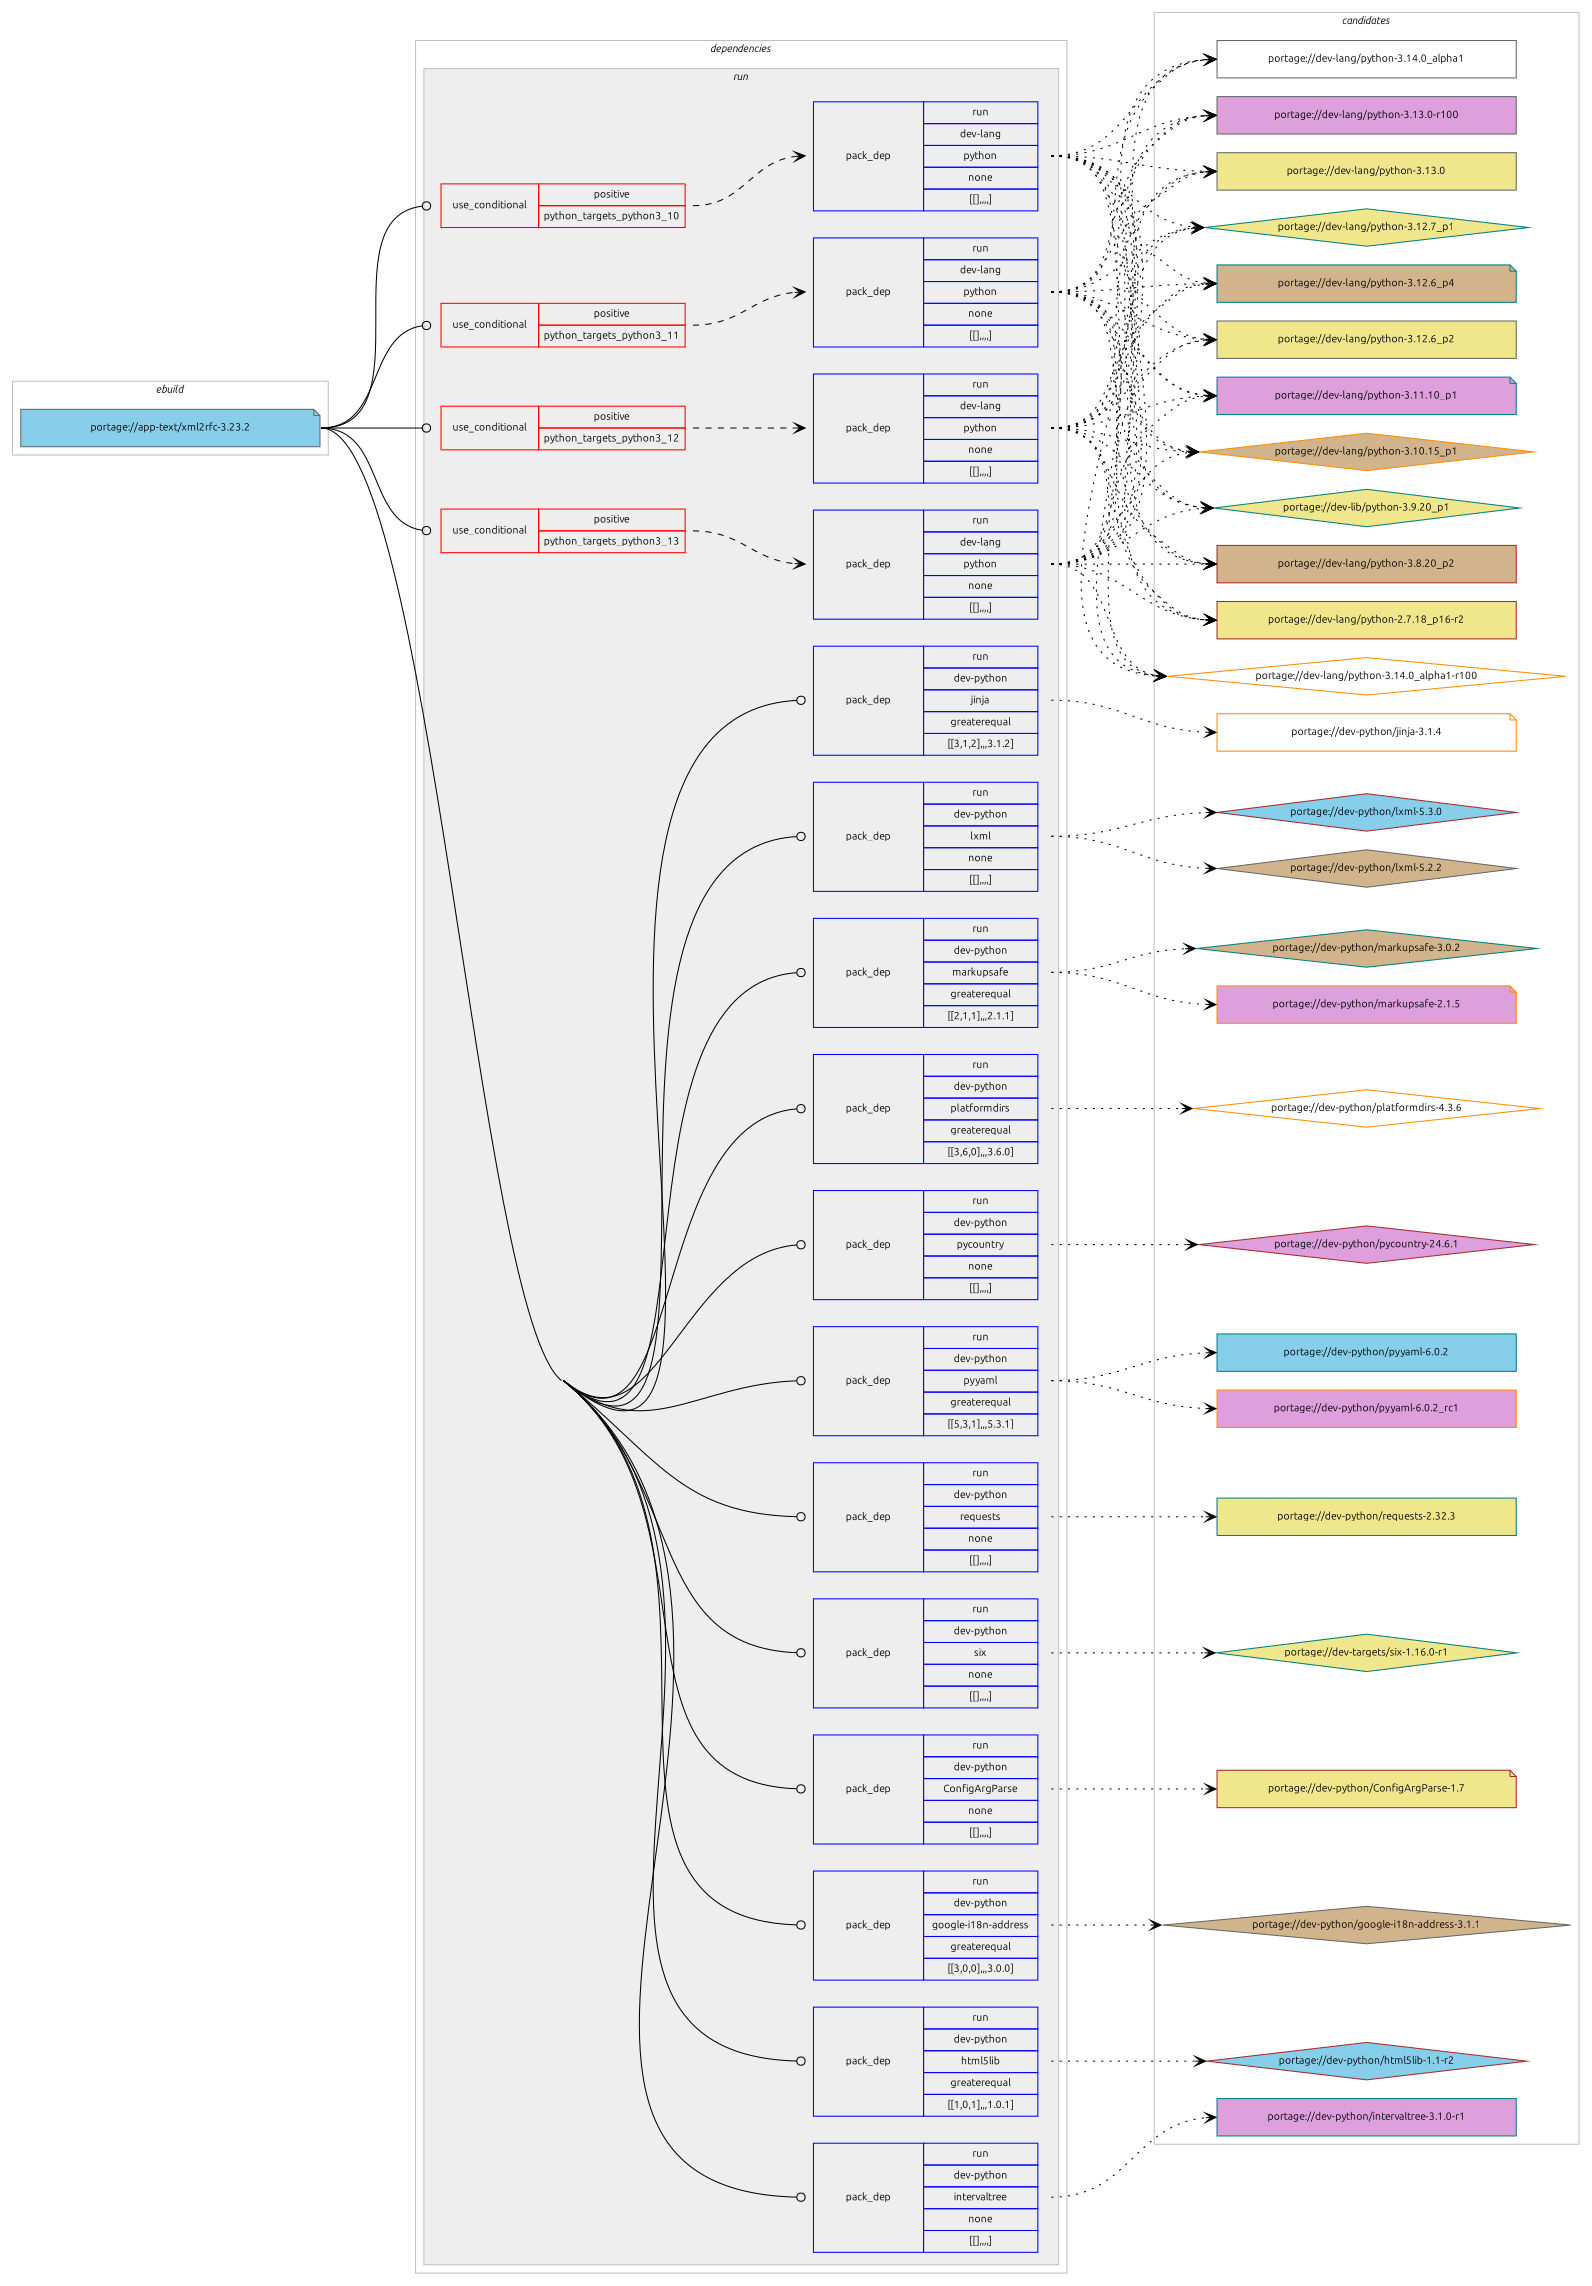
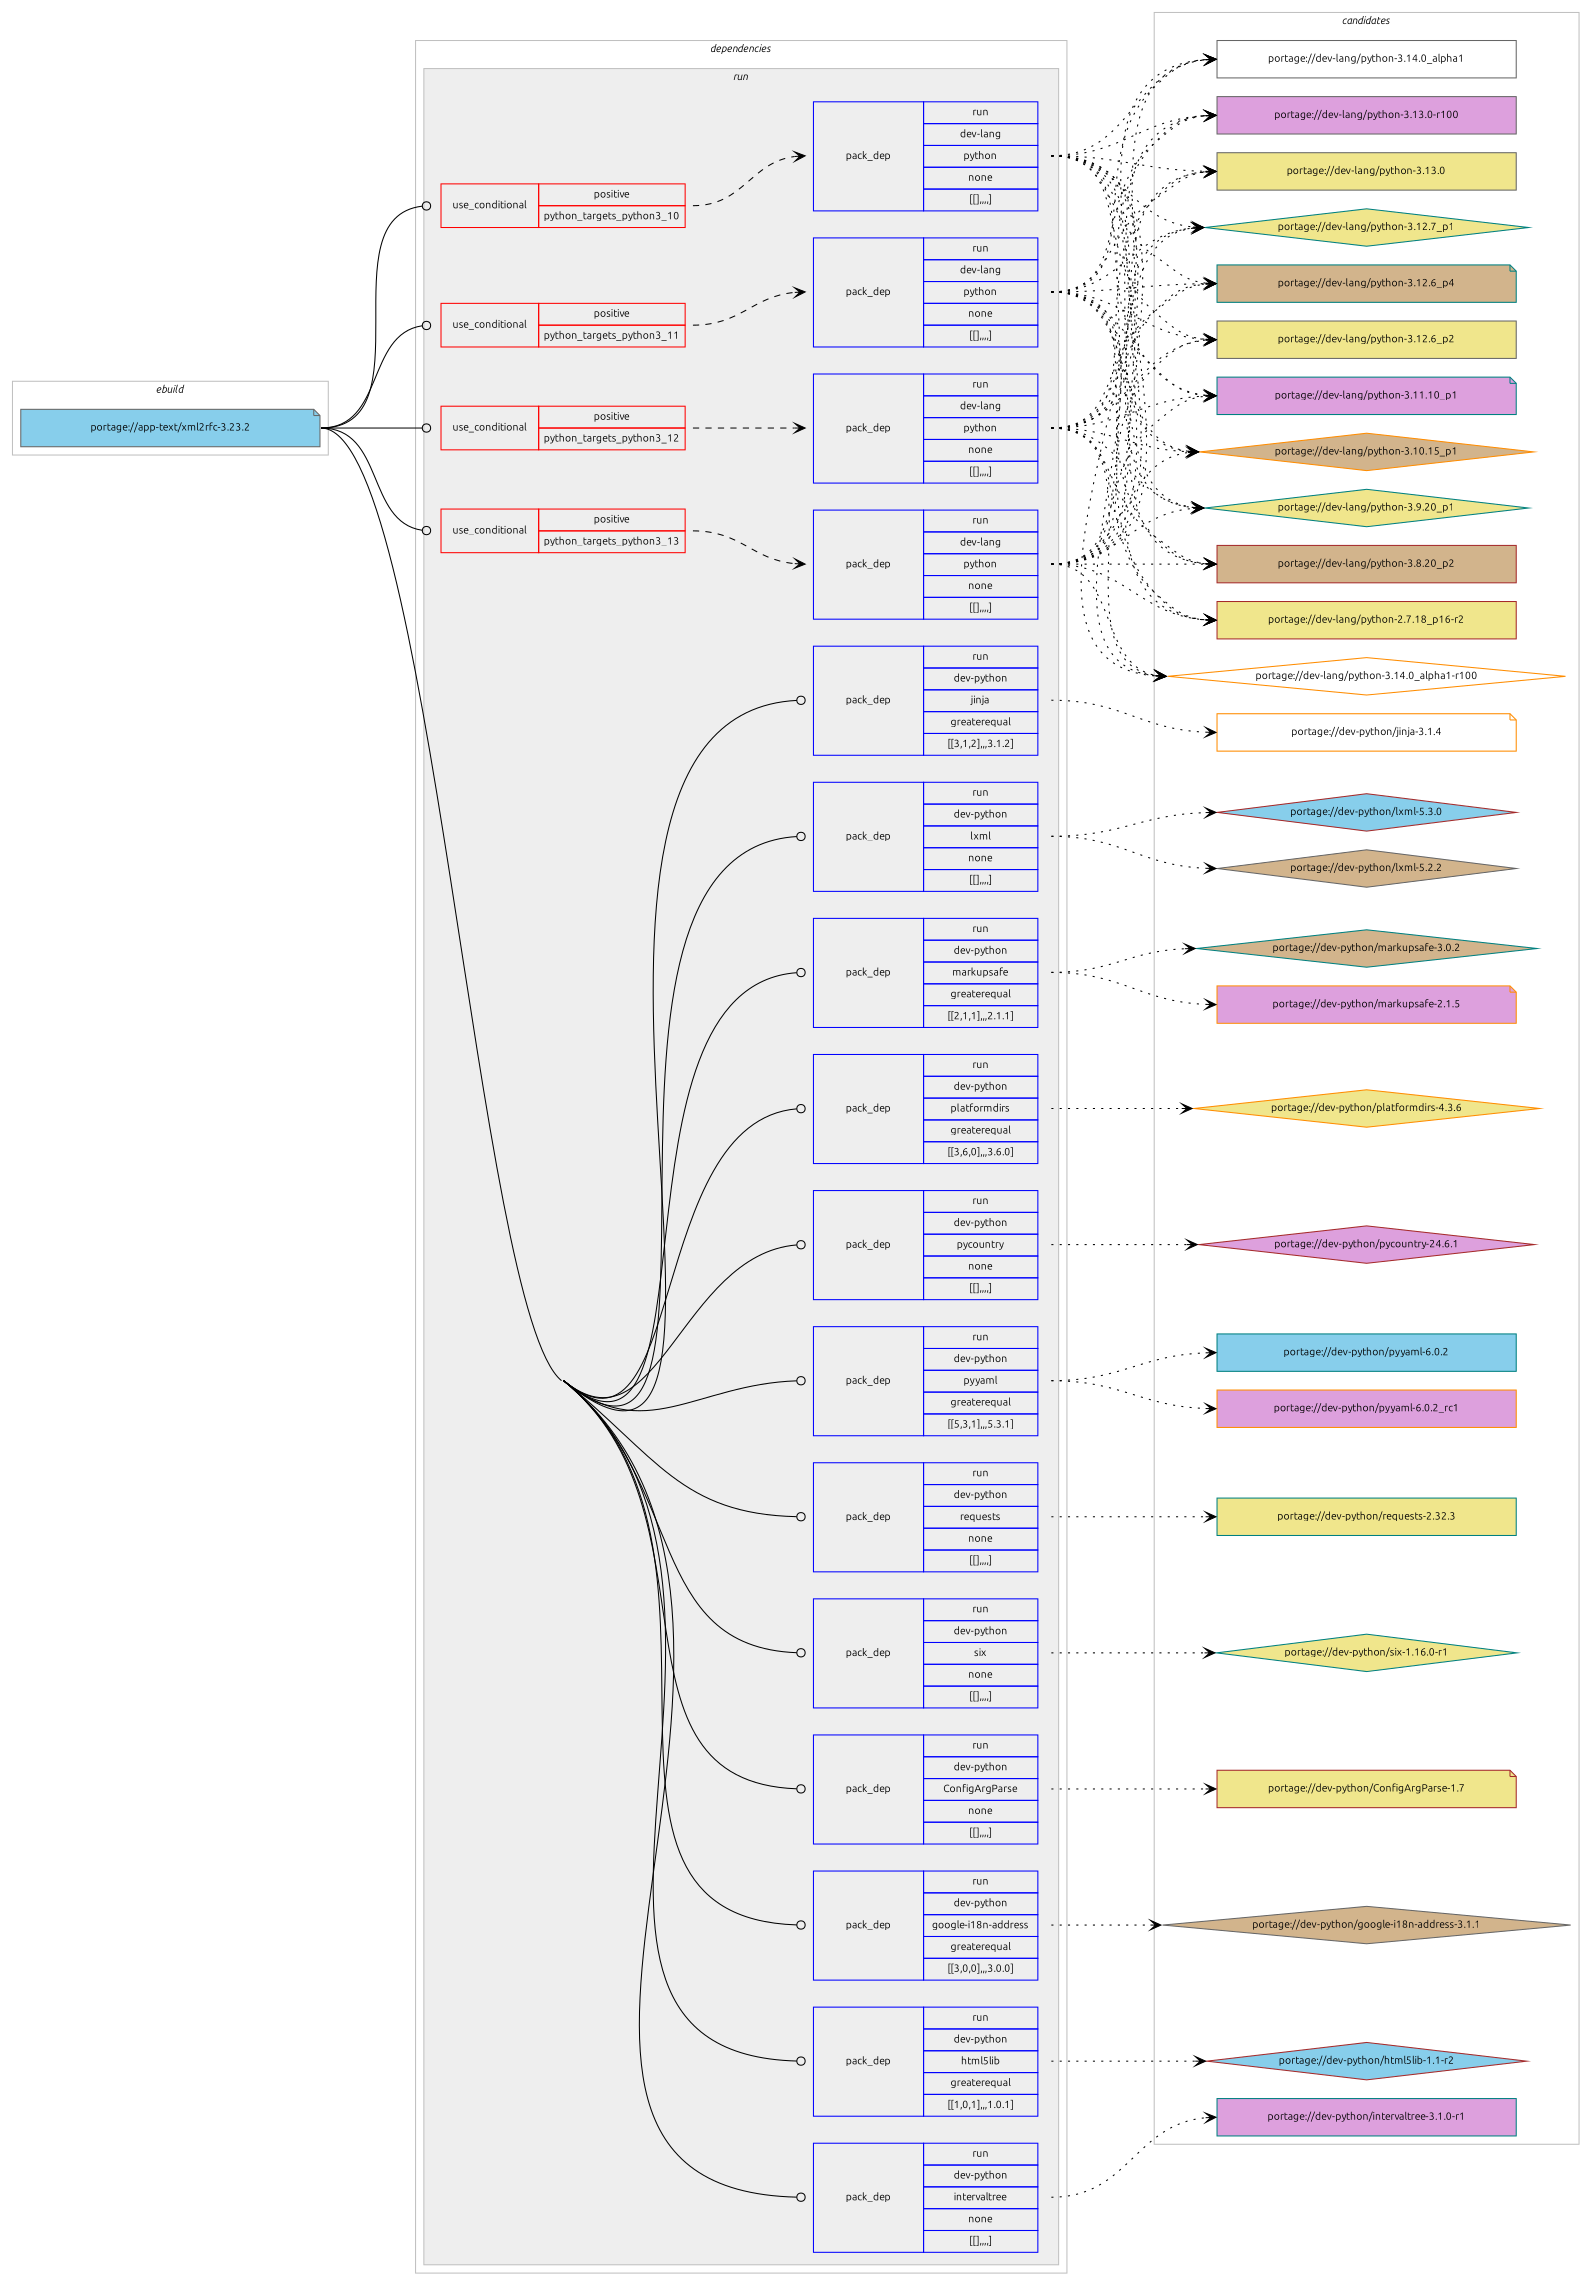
node "portage://dev-lib/python-3.9.20_p1": label "portage://dev-lib/python-3.9.20_p1" -> "portage://dev-lang/python-3.9.20_p1"
node "portage://dev-python/platformdirs-4.3.6": fillcolor white -> khaki
node "portage://dev-targets/six-1.16.0-r1": label "portage://dev-targets/six-1.16.0-r1" -> "portage://dev-python/six-1.16.0-r1"
